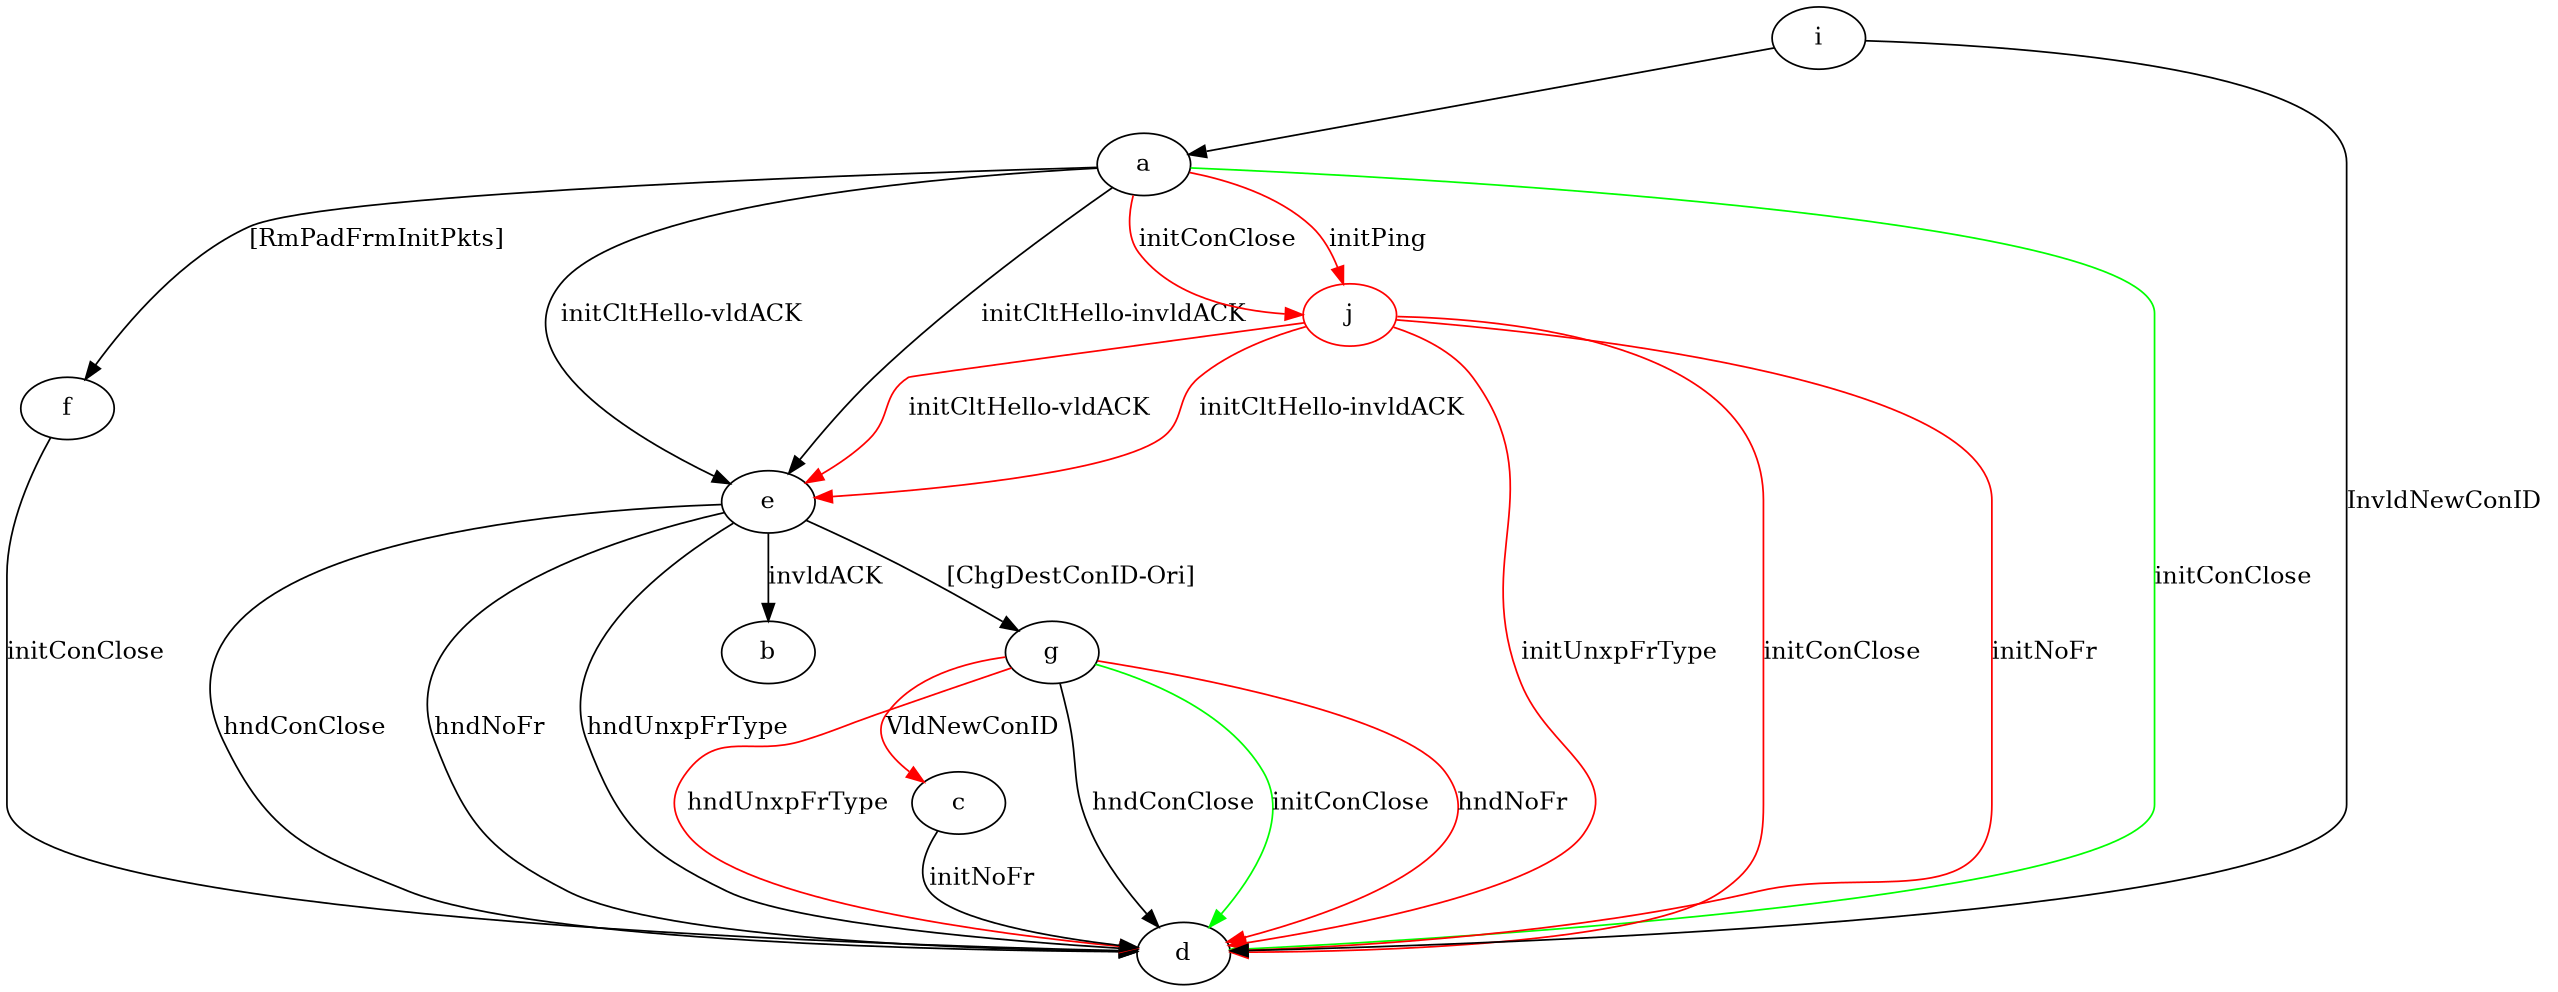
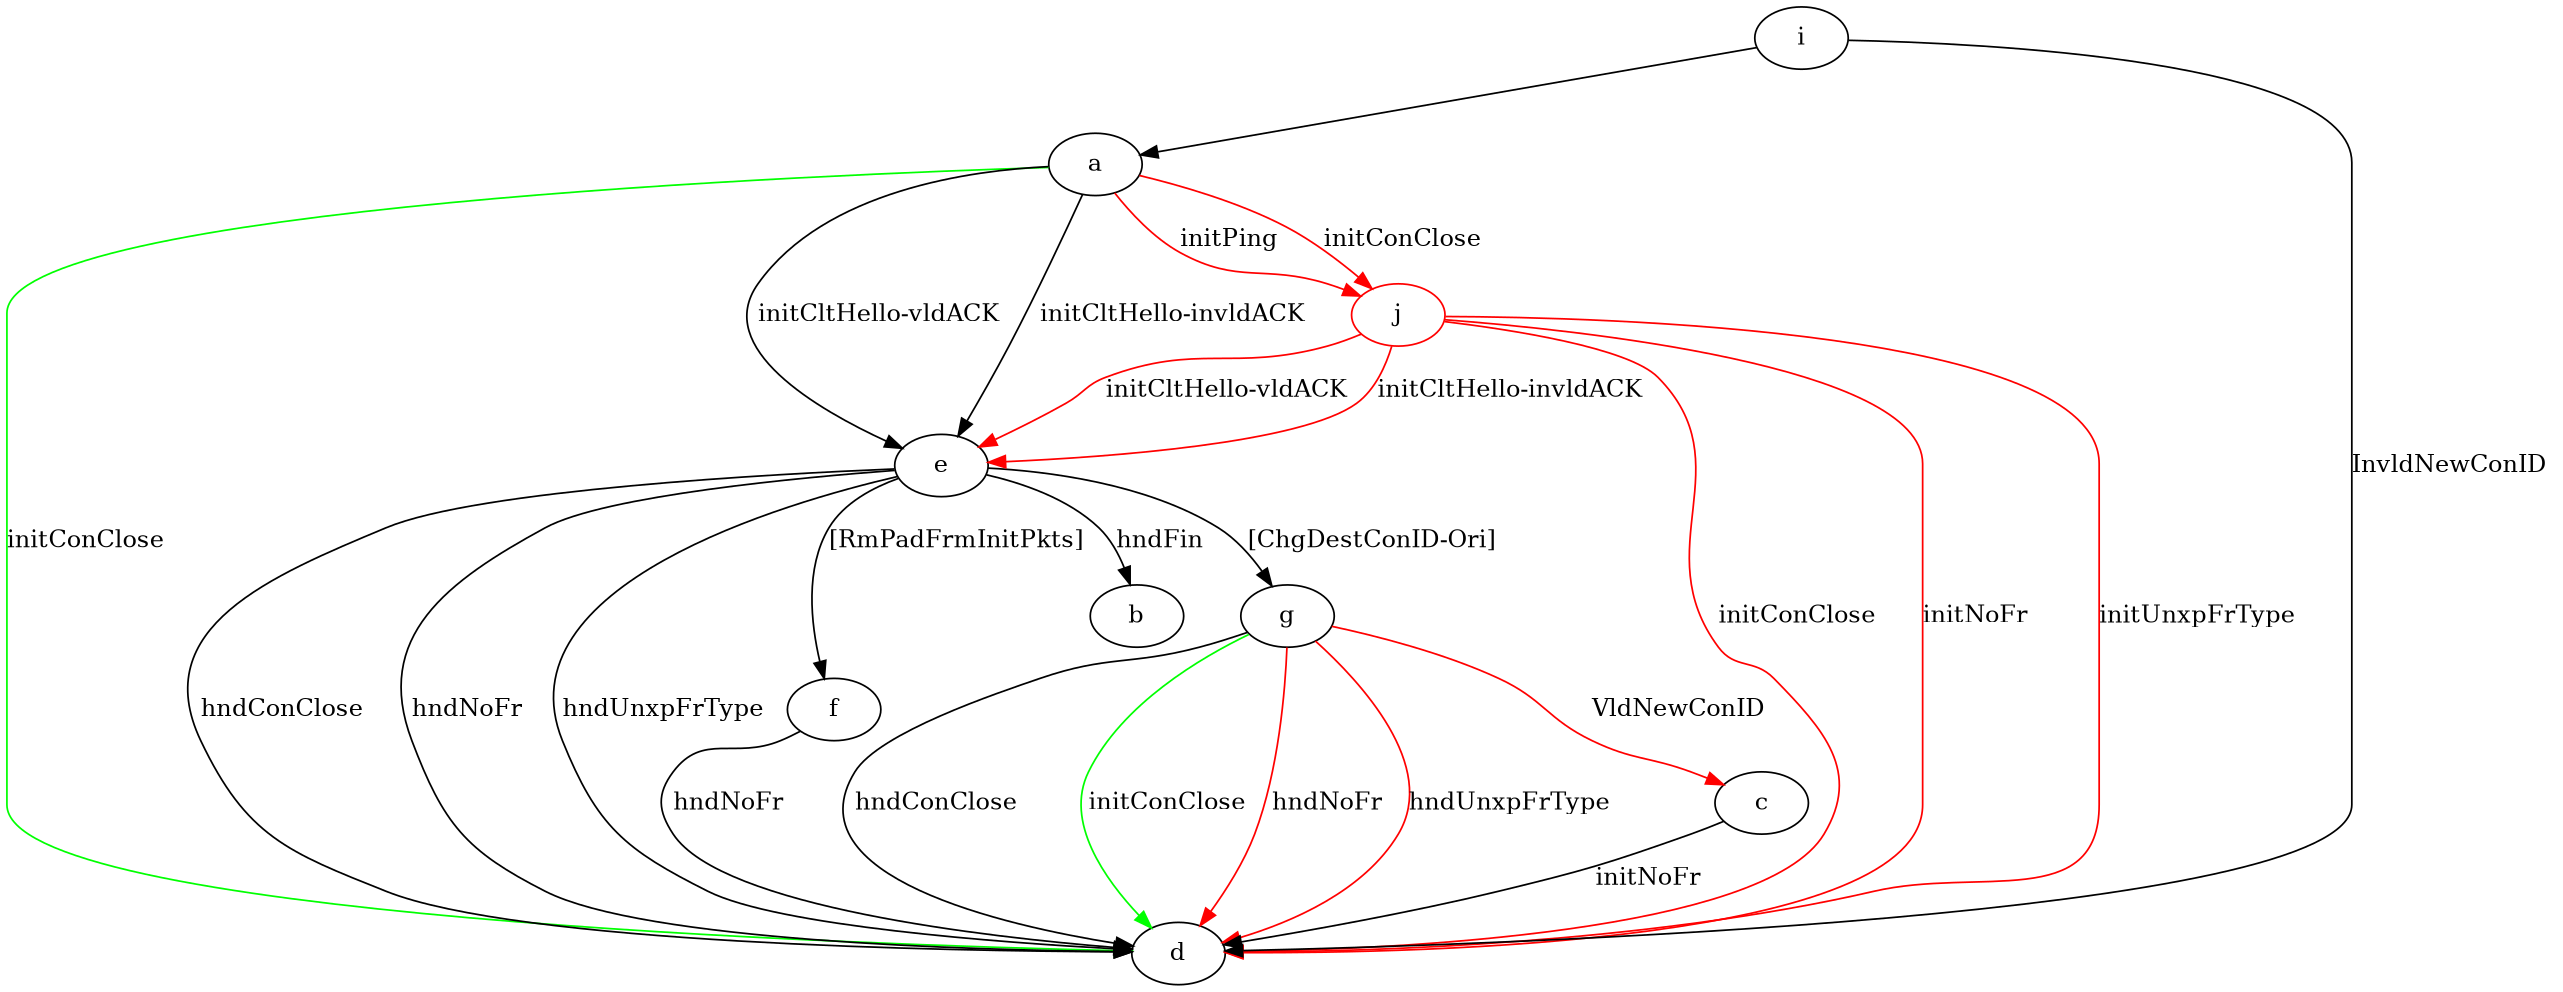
edge "a" -> "f": now "e" -> "f"
edge "e" -> "b": label "invldACK " -> "hndFin "
edge "f" -> "d": label "initConClose " -> "hndNoFr "
